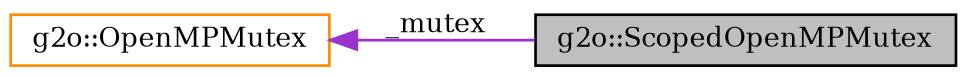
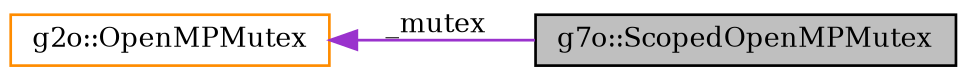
node "g2o::ScopedOpenMPMutex": label "g2o::ScopedOpenMPMutex" -> "g7o::ScopedOpenMPMutex"
